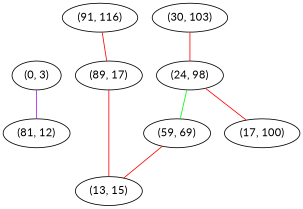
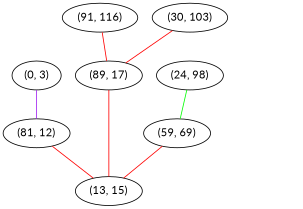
edge "(30, 103)" -- "(24, 98)": now "(30, 103)" -- "(89, 17)"
node "(17, 100)": removed
edge "(81, 12)" -- "(13, 15)": added
